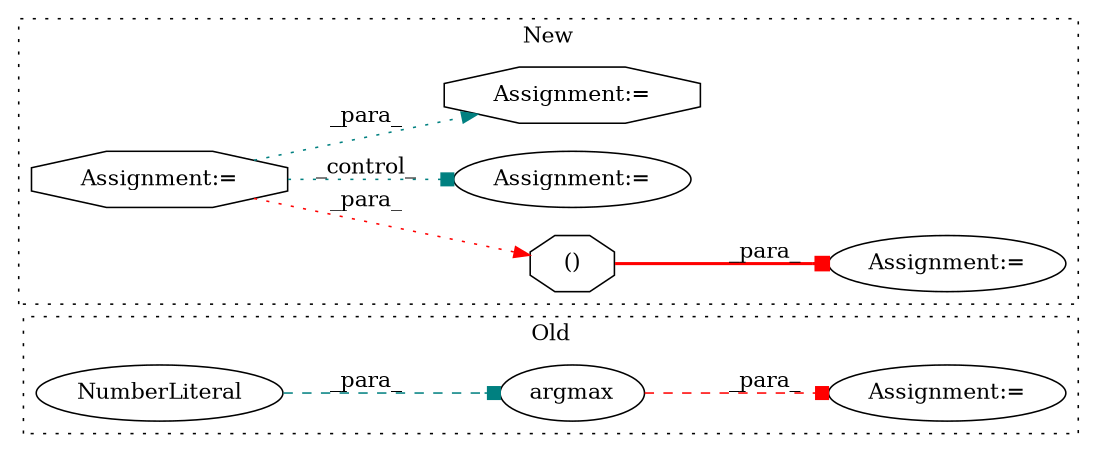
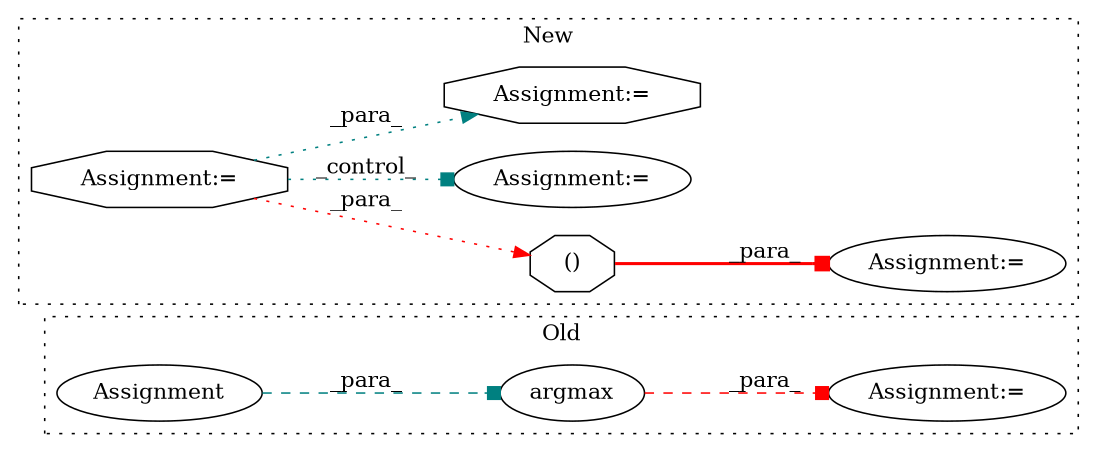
node "NumberLiteral": label "NumberLiteral" -> "Assignment"
